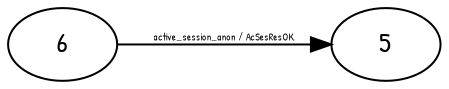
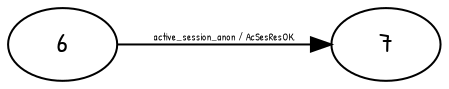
node "5": label "5" -> "7"
